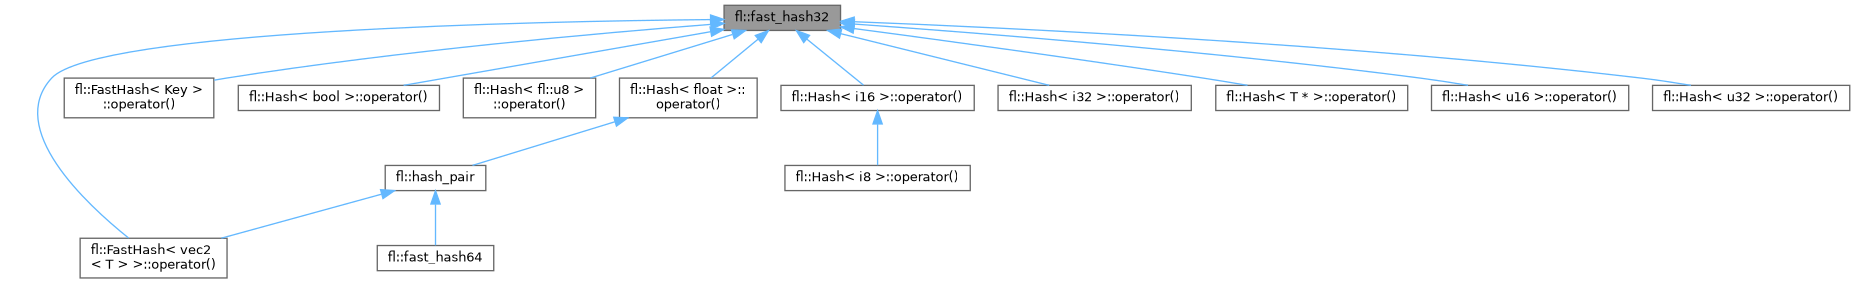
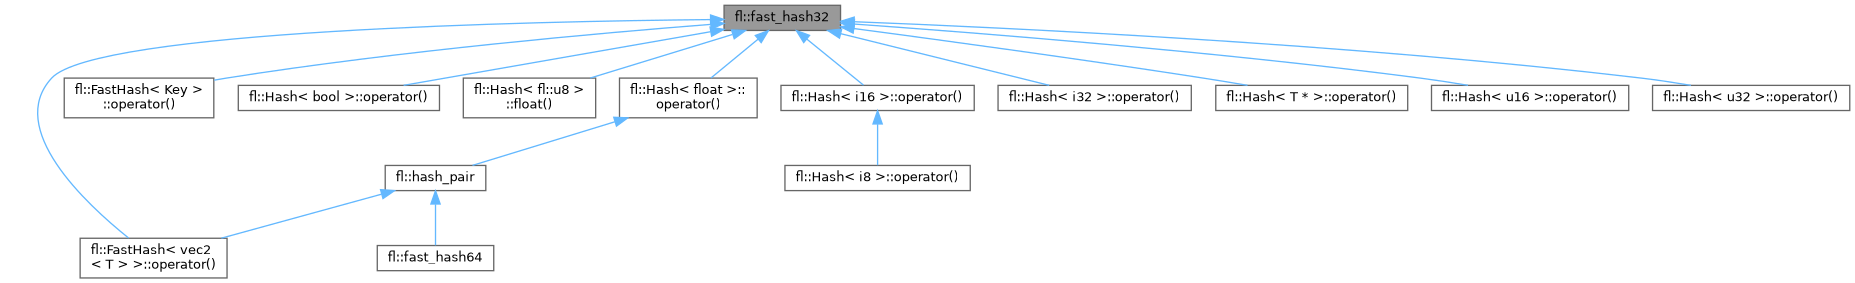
node "fl::Hash< fl::u8 > ::operator()": label "fl::Hash< fl::u8 > ::operator()" -> "fl::Hash< fl::u8 > ::float()"
